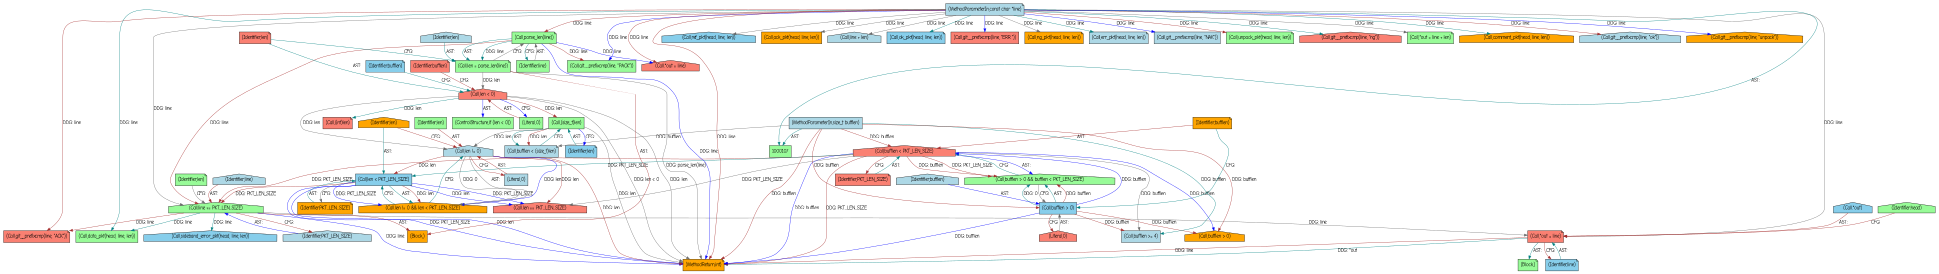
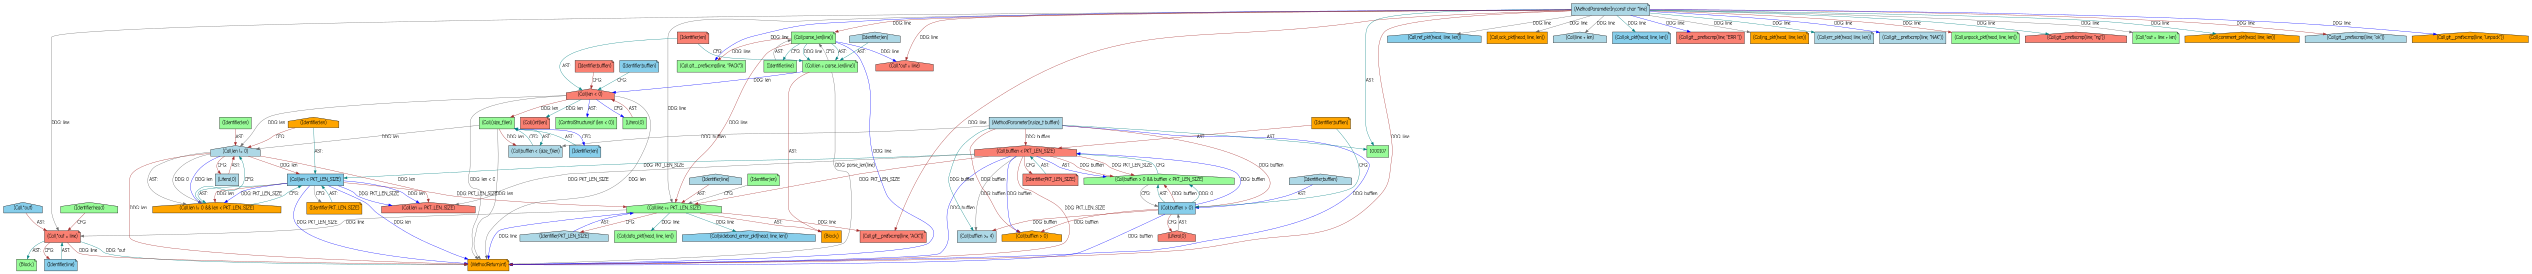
edge "(MethodParameterIn,const char *line)" -> "(Call,data_pkt(head, line, len))": removed, label "DDG: line"
edge "(Call,len = parse_len(line))" -> "(Call,len < 0)": color gray40 -> blue
edge "(MethodParameterIn,size_t bufflen)" -> "(MethodReturn,int)": color brown -> blue
